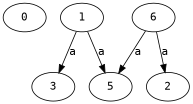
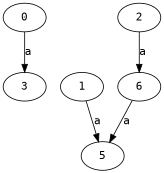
edge "6" -> "2": reversed
edge "1" -> "3": now "0" -> "3"
